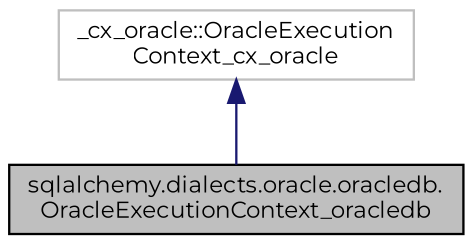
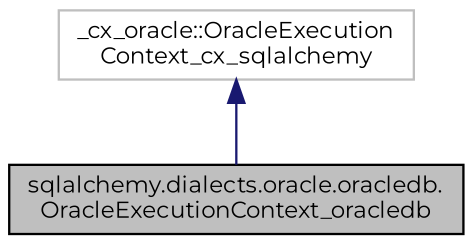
node "_cx_oracle::OracleExecution Context_cx_oracle": label "_cx_oracle::OracleExecution Context_cx_oracle" -> "_cx_oracle::OracleExecution Context_cx_sqlalchemy"
